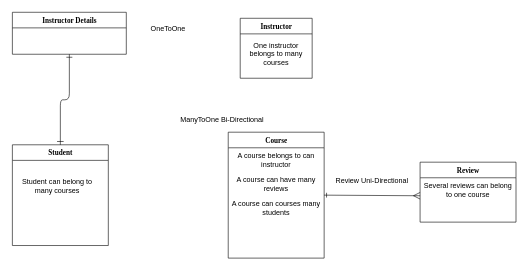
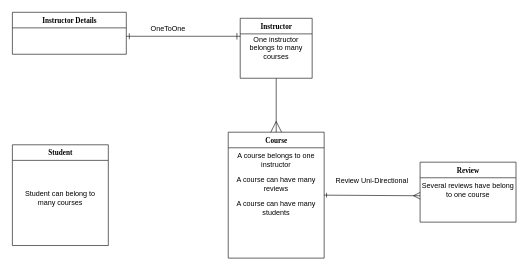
node "One instructor belongs to many courses": moved (276, 54) -> (276, 48)
edge "Instructor Details" -- "Student": now "Instructor Details" -- "Instructor"
edge "Instructor" -> "Course": added
node "ManyToOne Bi-Directional": removed
node "A course belongs to can instructor": label "A course belongs to can instructor" -> "A course belongs to one instructor"
node "Student can belong to many courses": moved (57, 186) -> (60, 198)
node "Several reviews can belong to one course": label "Several reviews can belong to one course" -> "Several reviews have belong to one course"
node "A course can courses many students": label "A course can courses many students" -> "A course can have many students"
